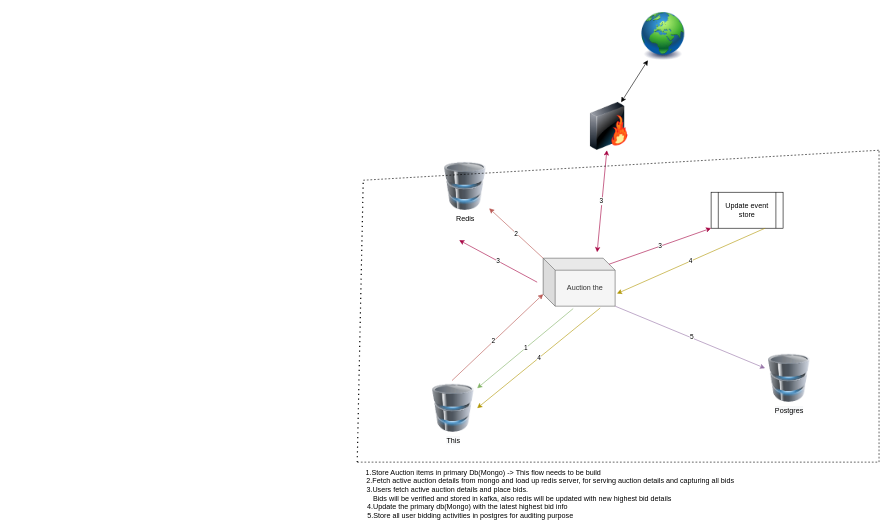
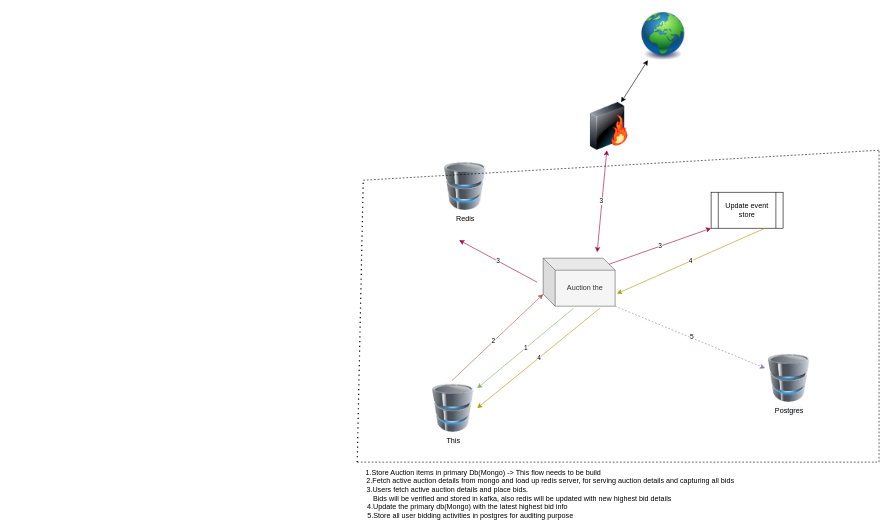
edge "Auction the" -> "Redis": removed, label "2"
edge "Auction the" -> "Postgres": style solid -> dashed
